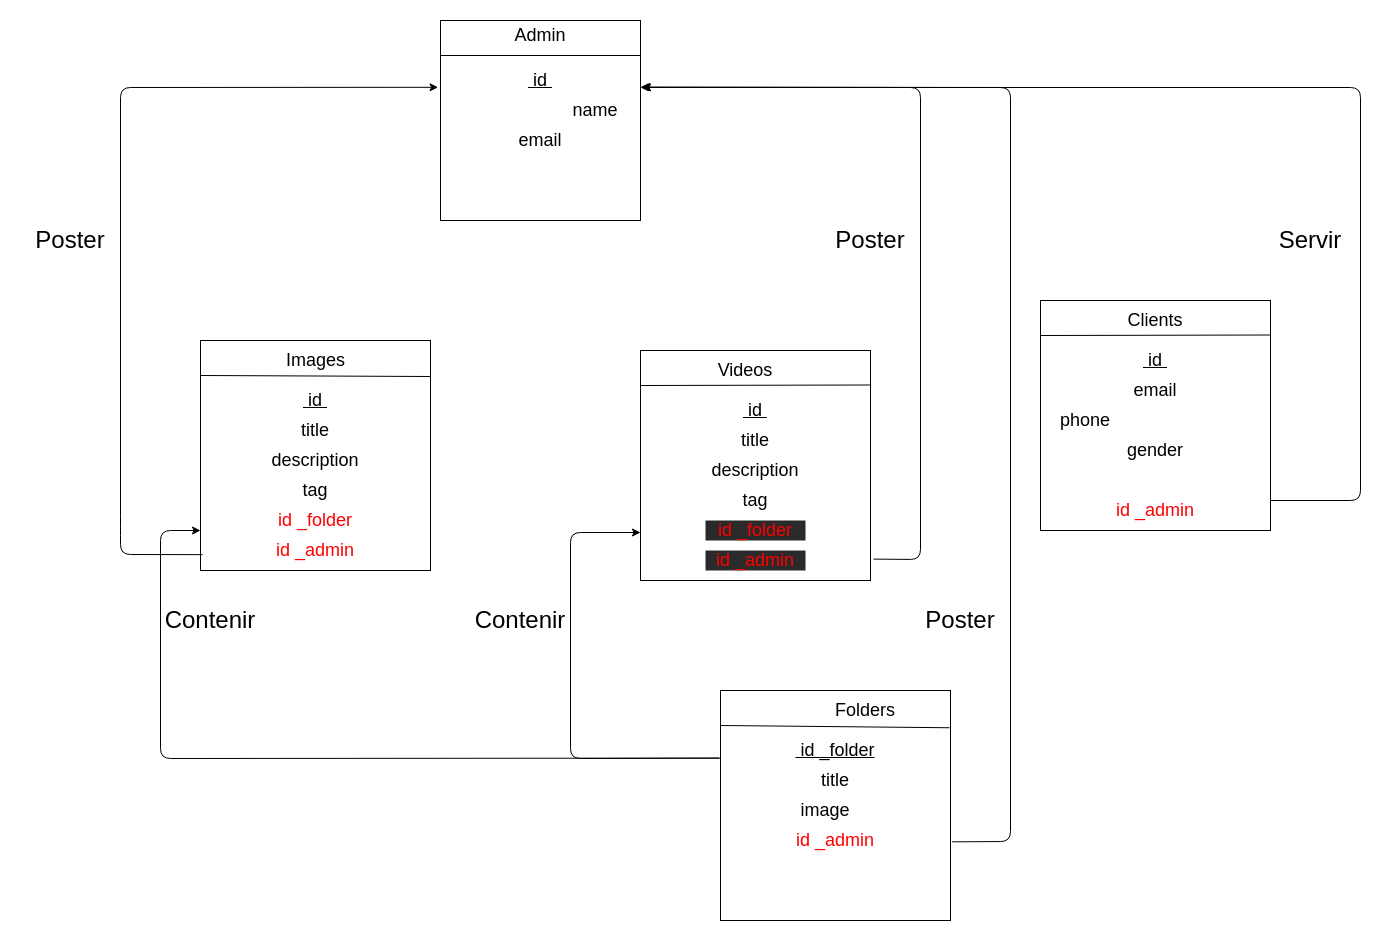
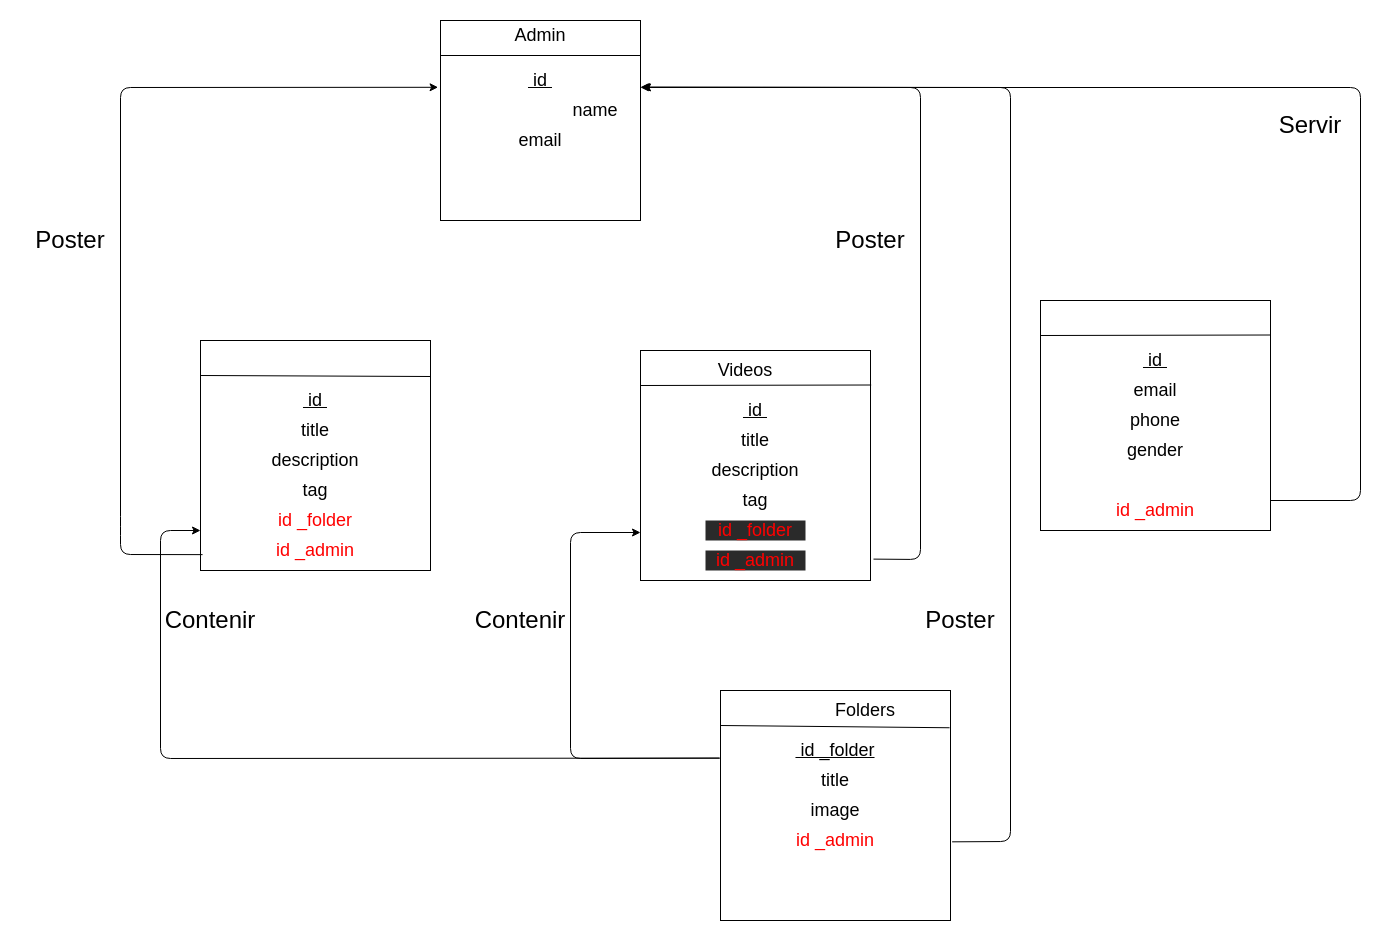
node "Servir": moved (1311, 241) -> (1311, 126)
node "Clients": removed
node "Images": removed
node "phone": moved (1086, 421) -> (1156, 421)
node "image": moved (826, 811) -> (836, 811)
